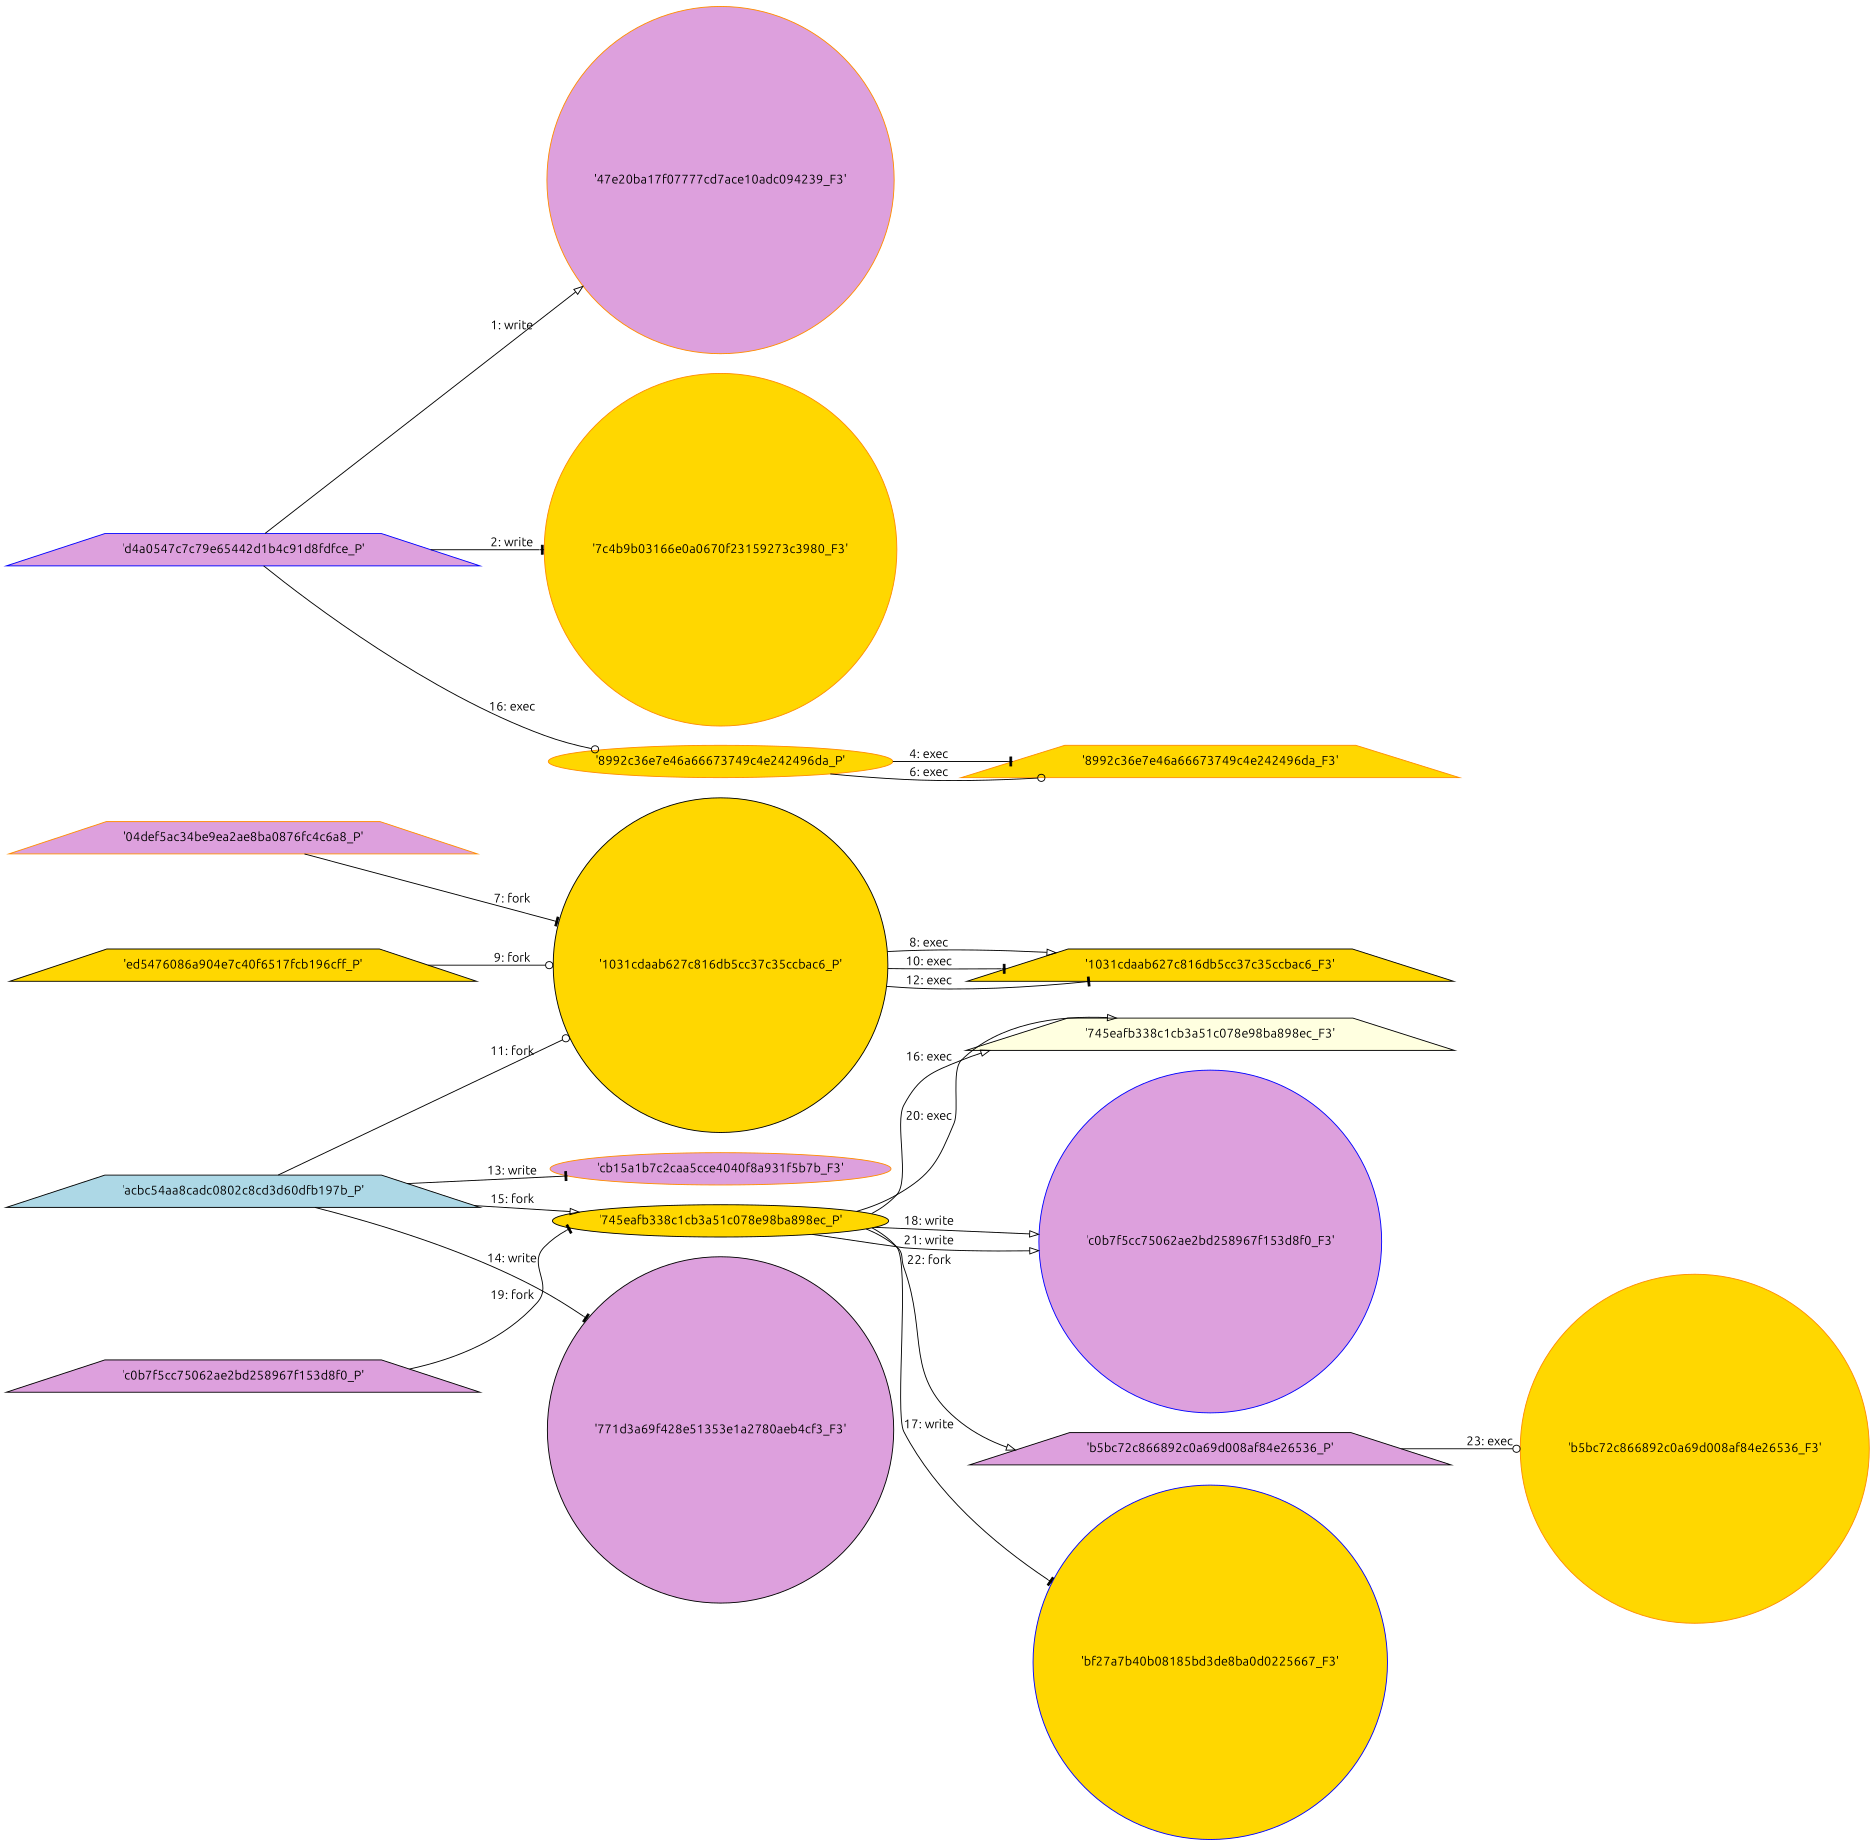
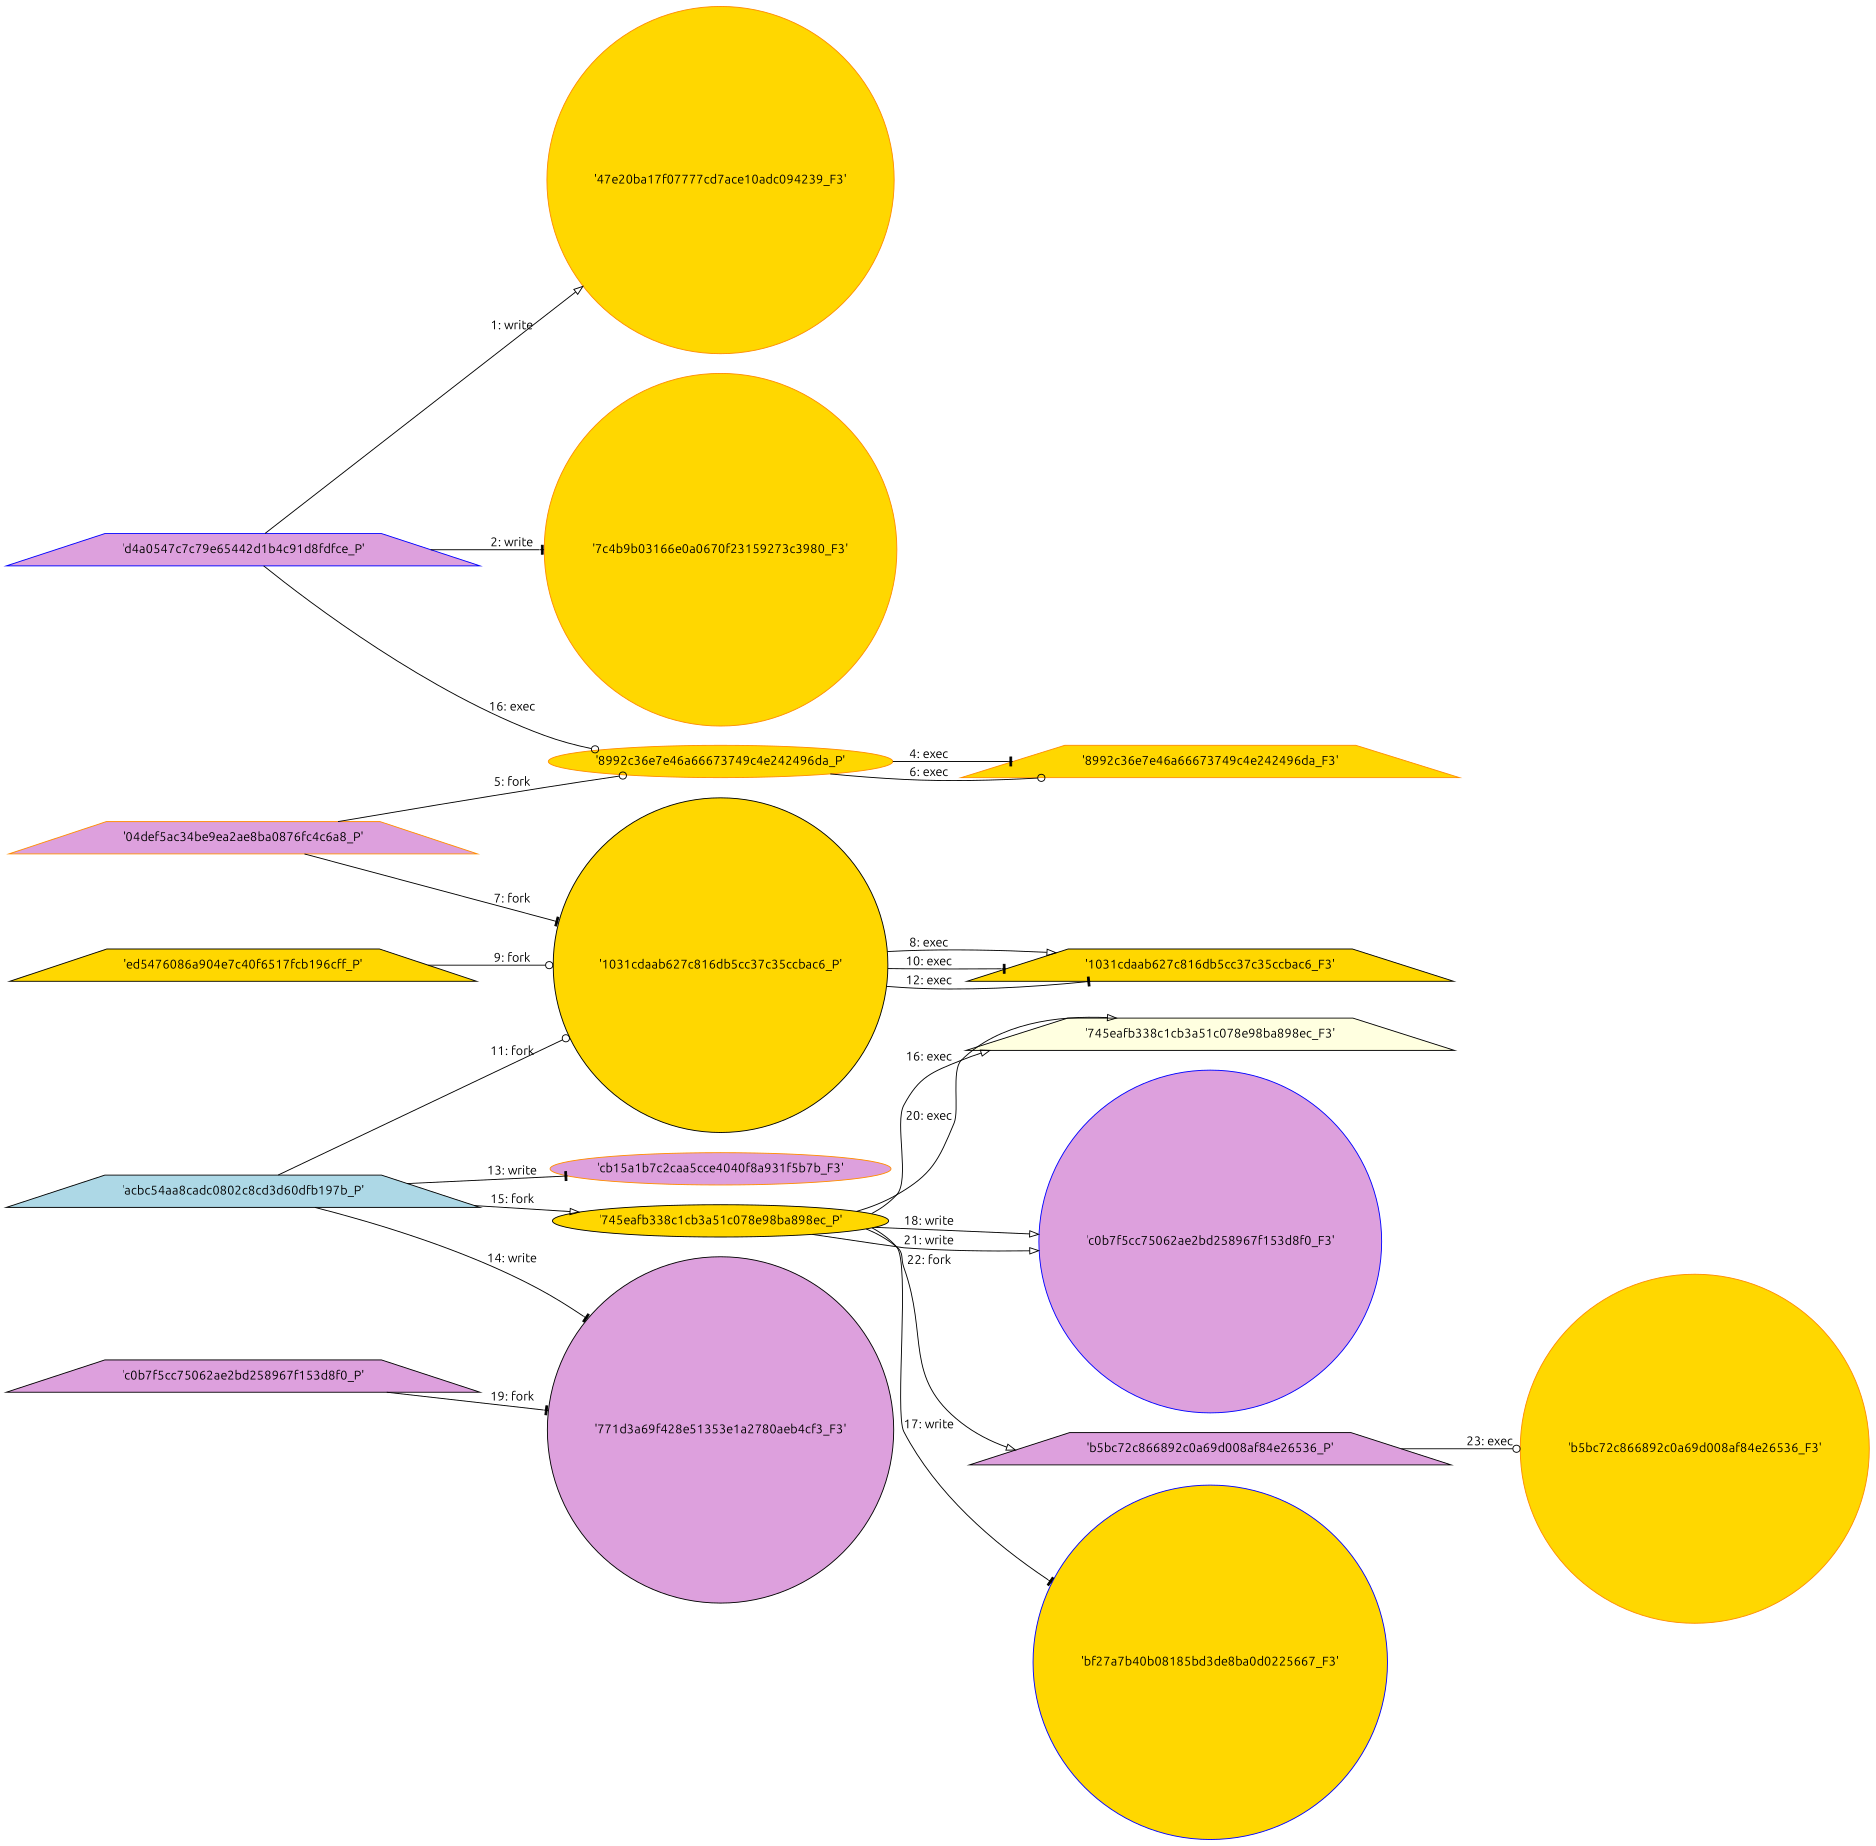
node "'47e20ba17f07777cd7ace10adc094239_F3'": fillcolor plum -> gold
edge "'04def5ac34be9ea2ae8ba0876fc4c6a8_P'" -> "'8992c36e7e46a66673749c4e242496da_P'": added, label "5: fork"
edge "'c0b7f5cc75062ae2bd258967f153d8f0_P'" -> "'745eafb338c1cb3a51c078e98ba898ec_P'": now "'c0b7f5cc75062ae2bd258967f153d8f0_P'" -> "'771d3a69f428e51353e1a2780aeb4cf3_F3'"
